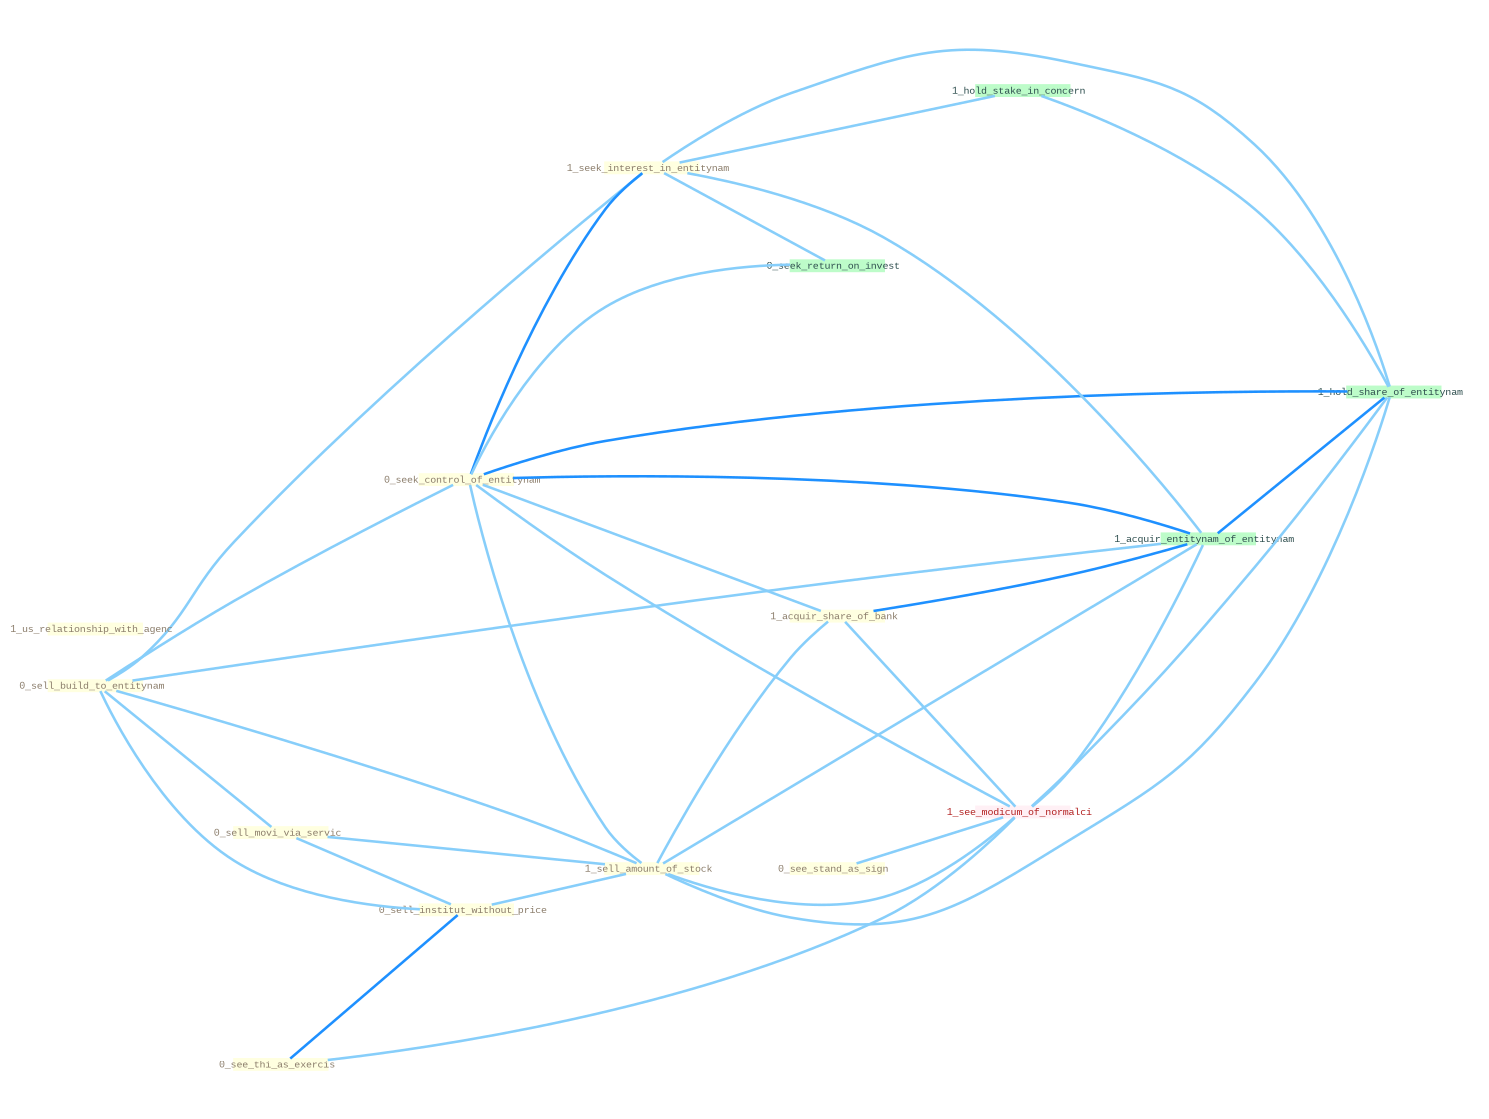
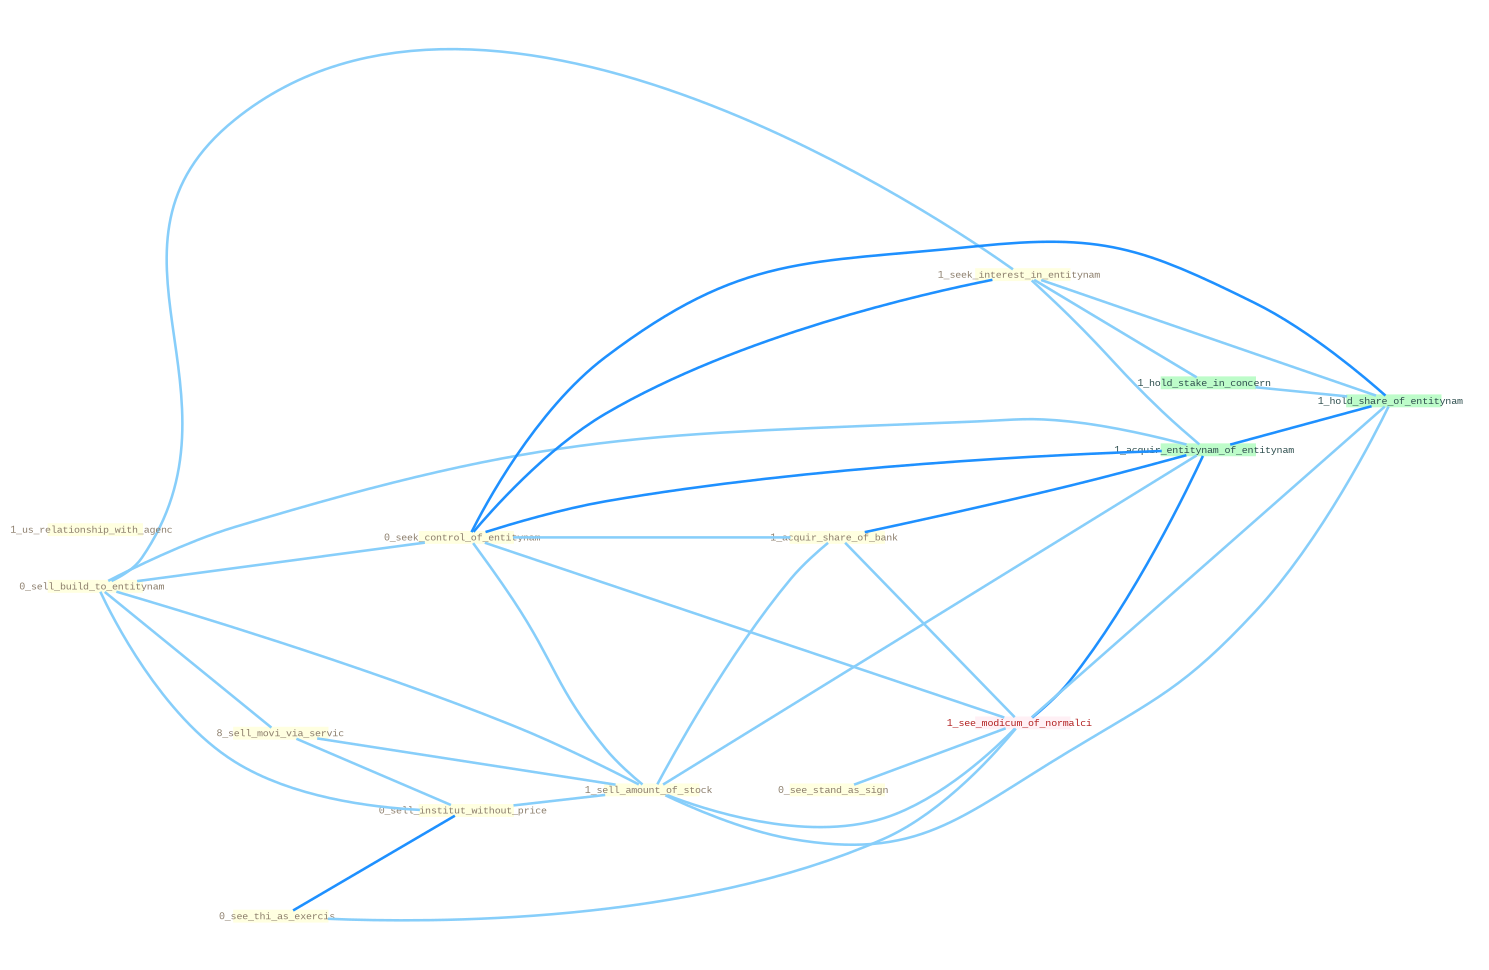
node "0_seek_return_on_invest": removed
edge "1_acquir_entitynam_of_entitynam" -- "1_see_modicum_of_normalci": color #87cefa -> #1e90ff
node "0_sell_movi_via_servic": label "0_sell_movi_via_servic" -> "8_sell_movi_via_servic"
